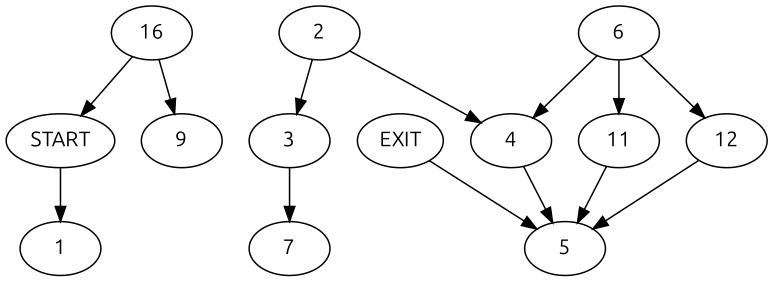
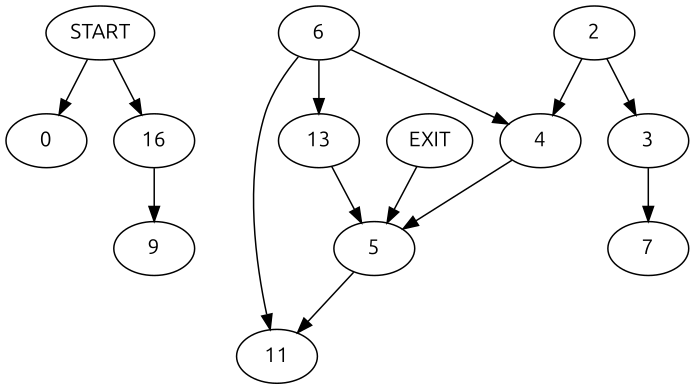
edge "16" -> "START": reversed
node "12": label "12" -> "13"
edge "11" -> "5": reversed
node "1": label "1" -> "0"
